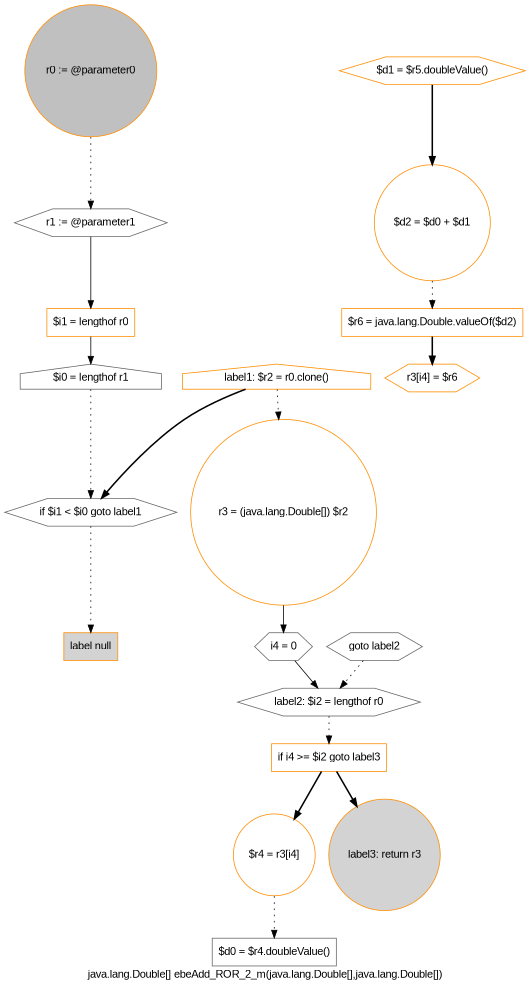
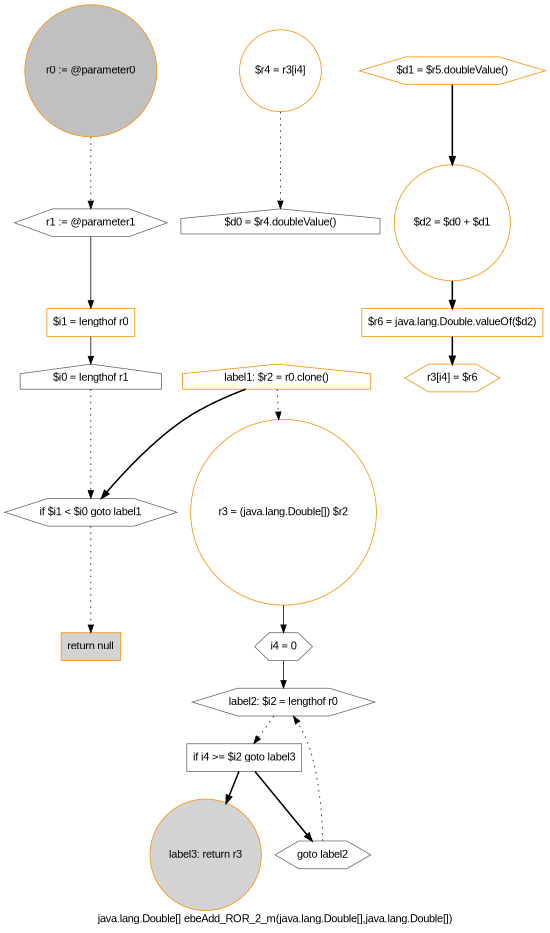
edge "$d2 = $d0 + $d1" -> "$r6 = java.lang.Double.valueOf($d2)": style dotted -> bold
node "label null": label "label null" -> "return null"
node "if i4 >= $i2 goto label3": color darkorange -> gray40
edge "if i4 >= $i2 goto label3" -> "$r4 = r3[i4]": now "if i4 >= $i2 goto label3" -> "goto label2"
node "$d0 = $r4.doubleValue()": shape box -> house
